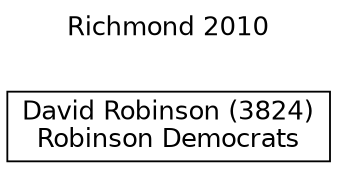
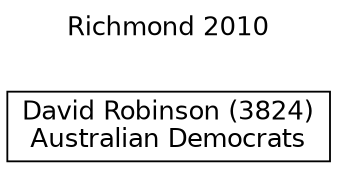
node "David Robinson (3824) Robinson Democrats": label "David Robinson (3824) Robinson Democrats" -> "David Robinson (3824) Australian Democrats"
